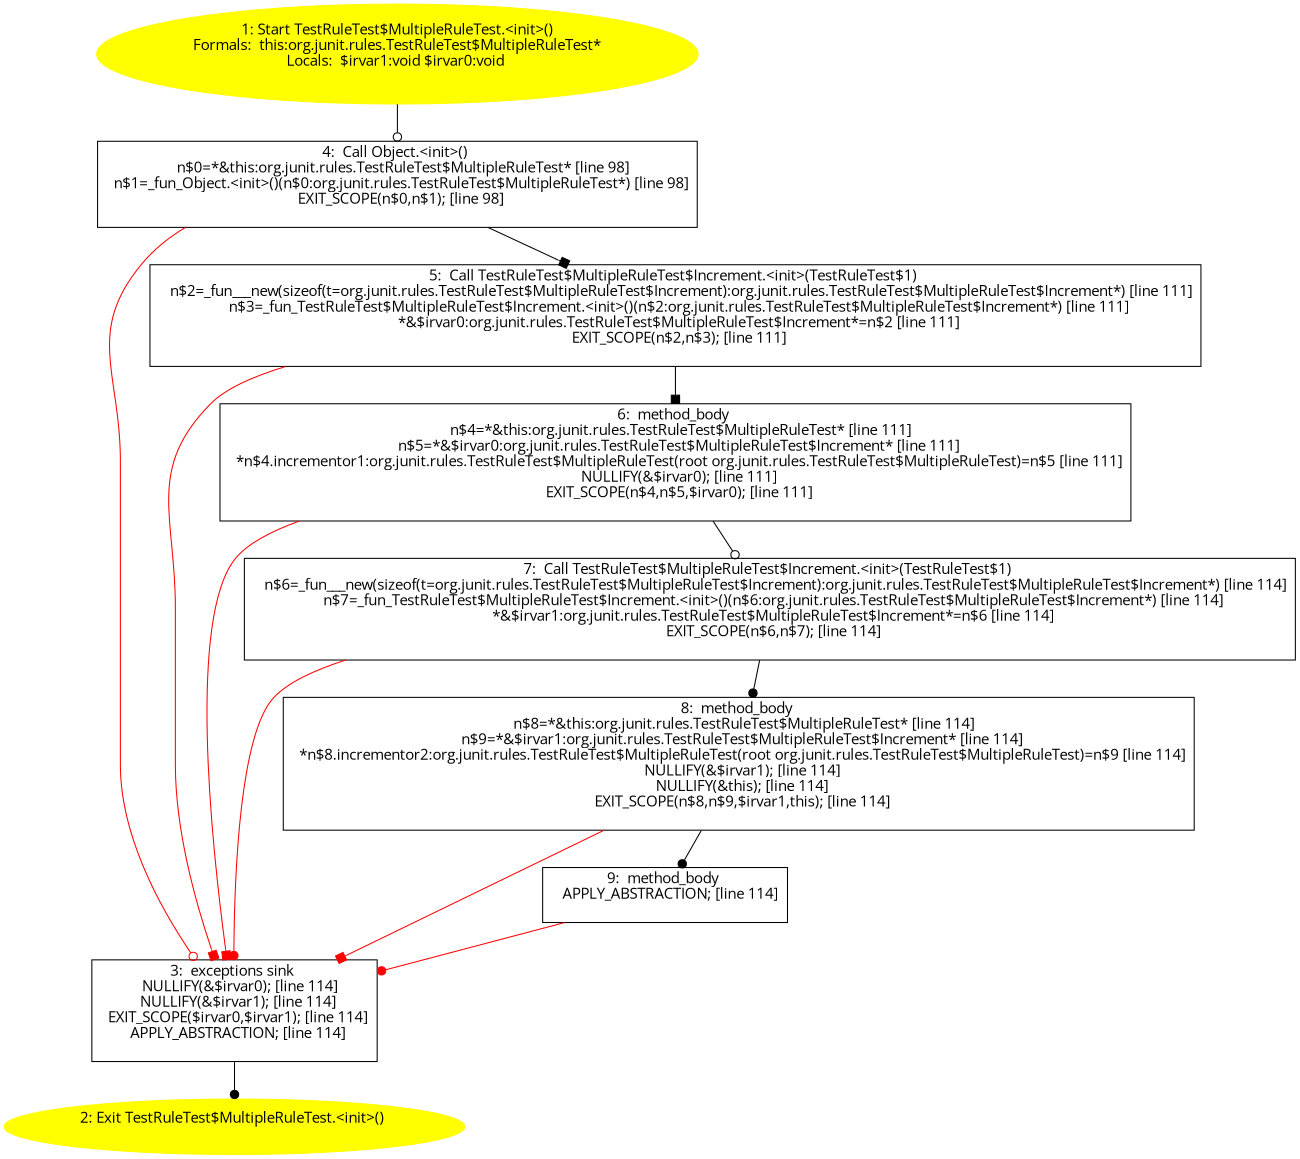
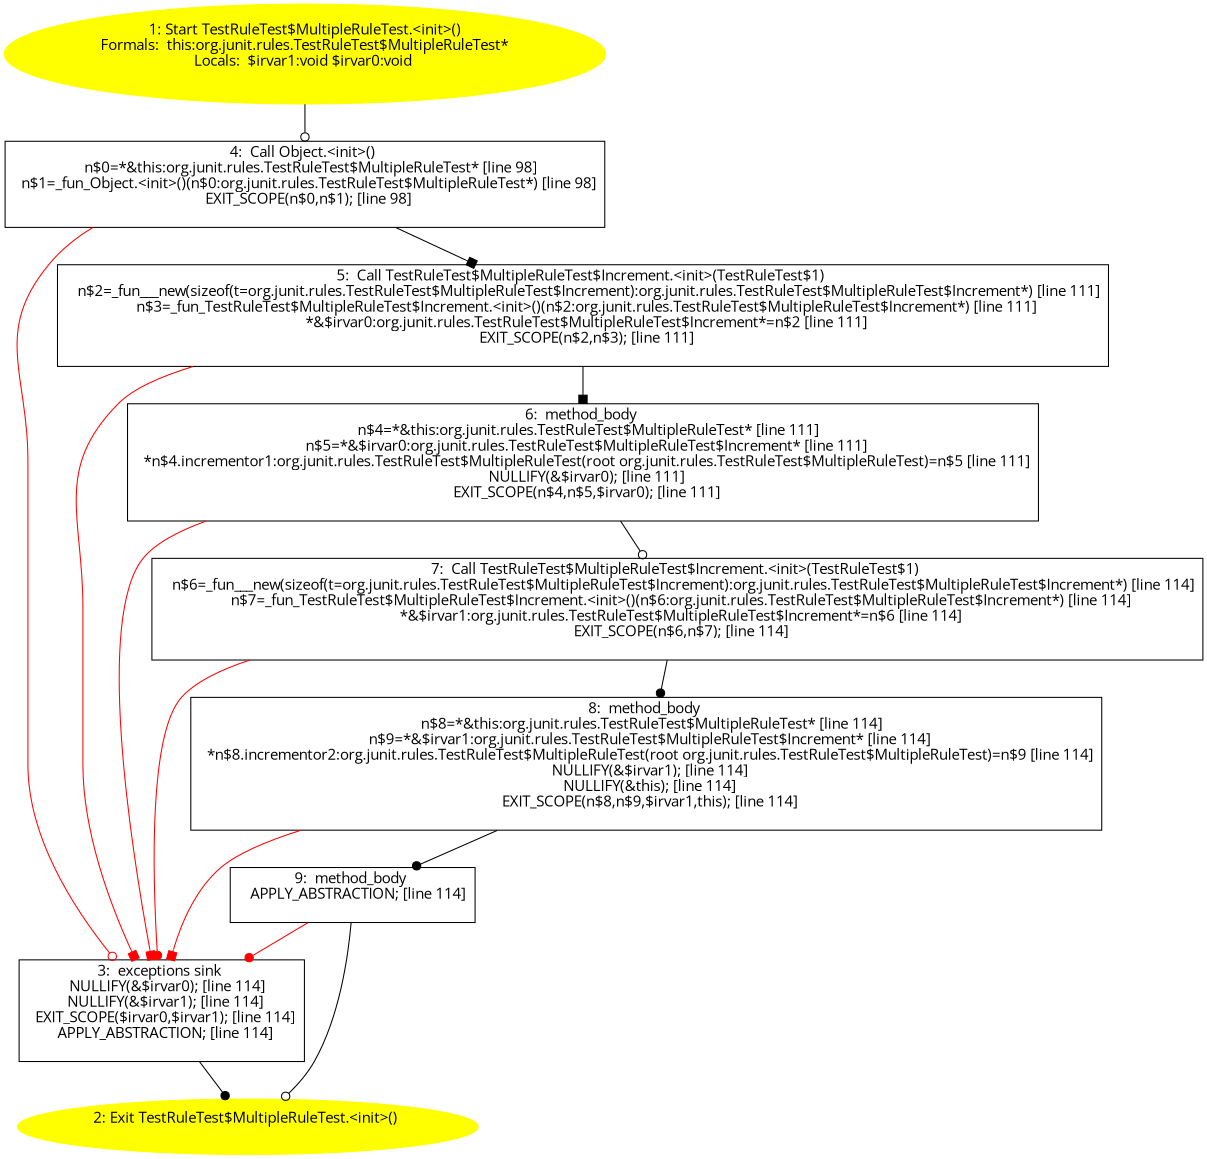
edge "9:  method_body APPLY_ABSTRACTION; [line 114]" -> "2: Exit TestRuleTest$MultipleRuleTest.<init>()": added
